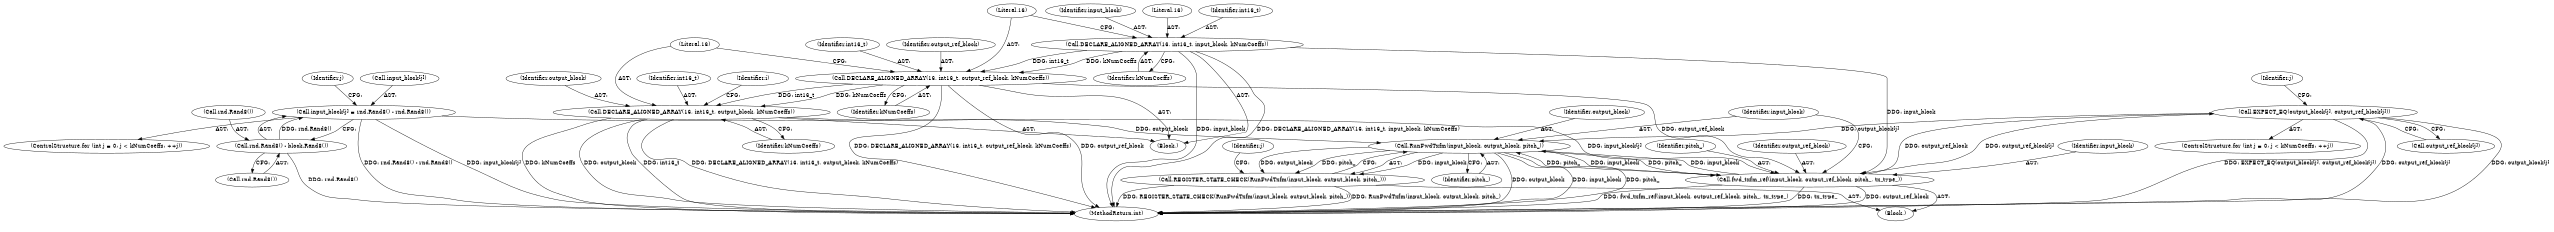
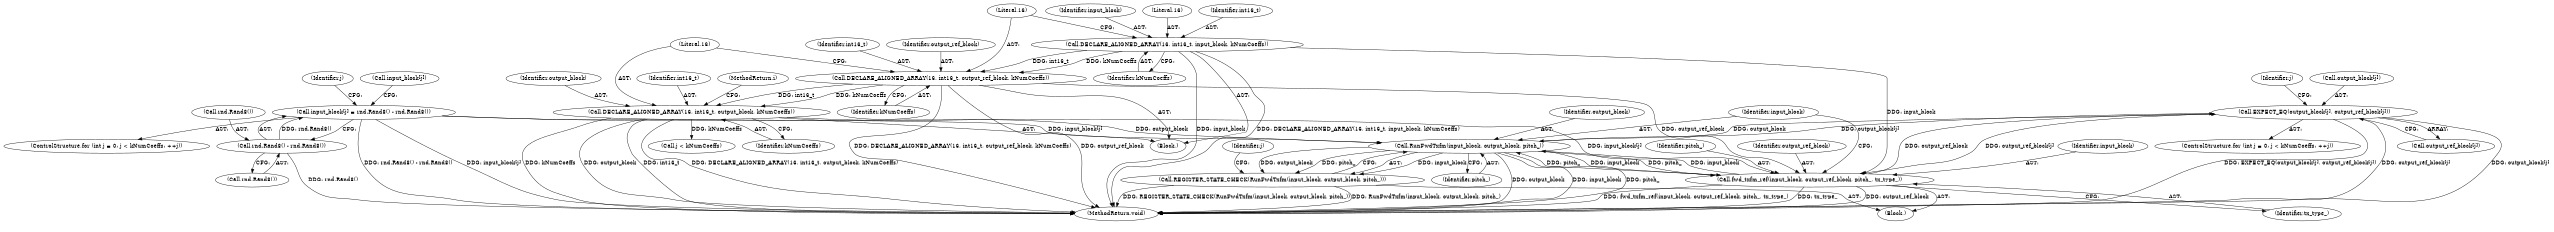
node "(Identifier,i)": label "(Identifier,i)" -> "(MethodReturn,i)"
node "(Call,output_block[j])": added
edge "(Call,input_block[j])" -> "(Call,input_block[j] = rnd.Rand8() - rnd.Rand8())": label "AST: " -> "CFG: "
edge "(Call,RunFwdTxfm(input_block, output_block, pitch_))" -> "(Call,EXPECT_EQ(output_block[j], output_ref_block[j]))": added, label "DDG: output_block"
edge "(Call,input_block[j] = rnd.Rand8() - rnd.Rand8())" -> "(Call,RunFwdTxfm(input_block, output_block, pitch_))": added, label "DDG: input_block[j]"
edge "(Call,EXPECT_EQ(output_block[j], output_ref_block[j]))" -> "(Call,output_ref_block[j])": label "CFG: " -> "ARRAY: "
node "(Call,rnd.Rand8() - block.Rand8())": label "(Call,rnd.Rand8() - block.Rand8())" -> "(Call,rnd.Rand8() - rnd.Rand8())"
node "(Call,j < kNumCoeffs)": added
node "(MethodReturn,int)": label "(MethodReturn,int)" -> "(MethodReturn,void)"
node "(Identifier,tx_type_)": added
